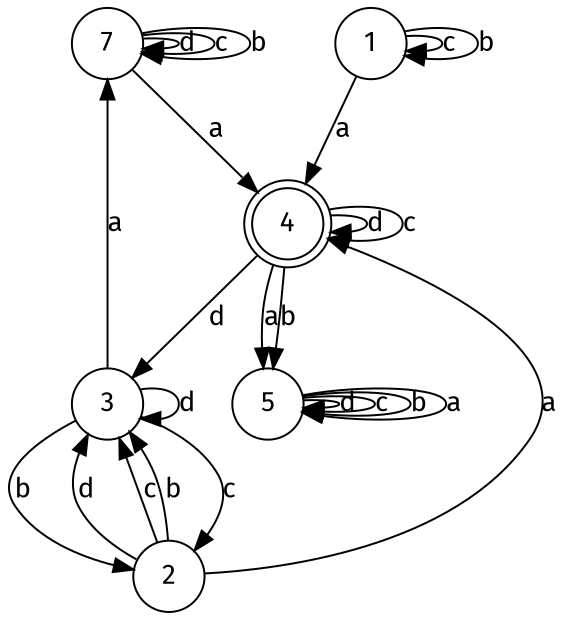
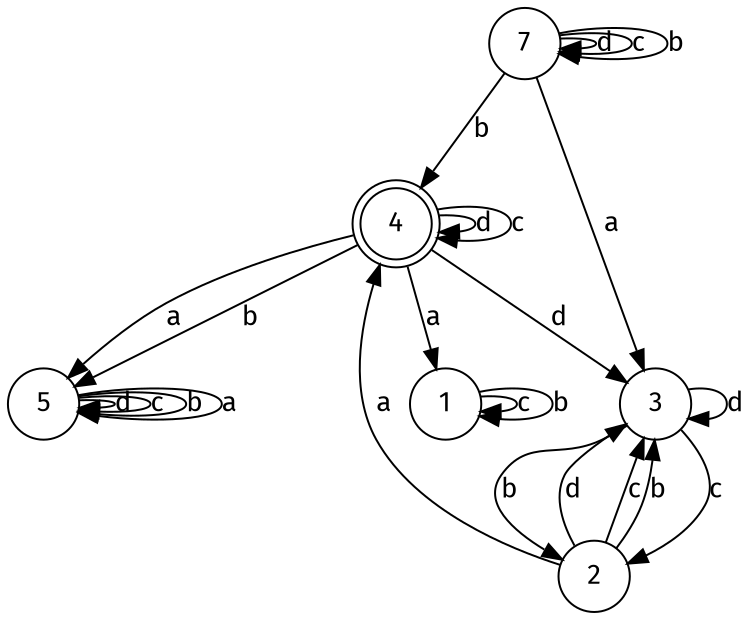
edge "1" -> "4": reversed
edge "7" -> "4": label "a" -> "b"
edge "3" -> "7": reversed
